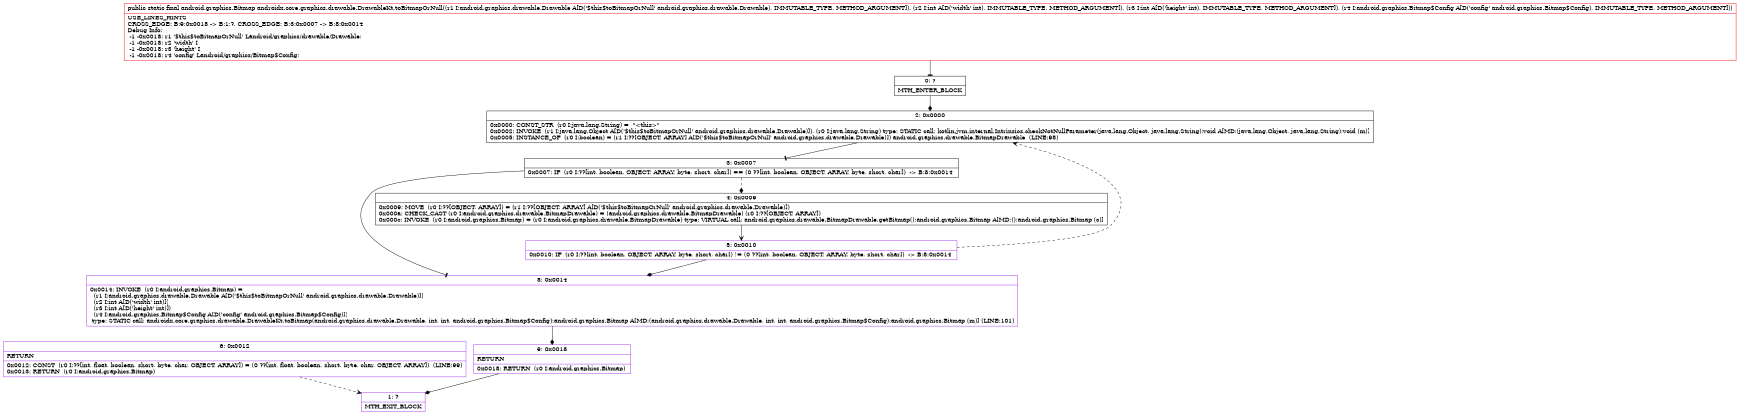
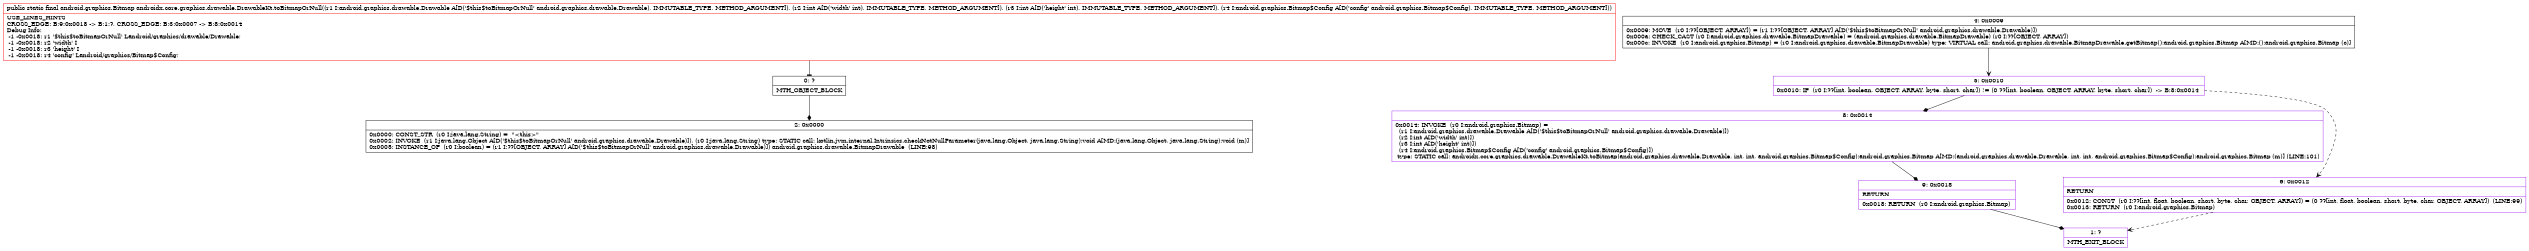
node "0: ?": text "MTH_ENTER_BLOCK" -> "MTH_OBJECT_BLOCK"
node "3: 0x0007": removed
edge "5: 0x0010" -> "2: 0x0000": now "5: 0x0010" -> "6: 0x0012"
